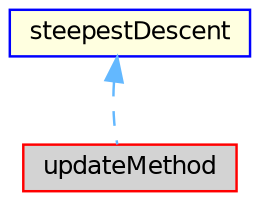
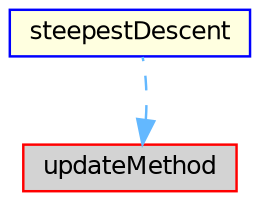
edge "updateMethod" -> "steepestDescent": reversed
